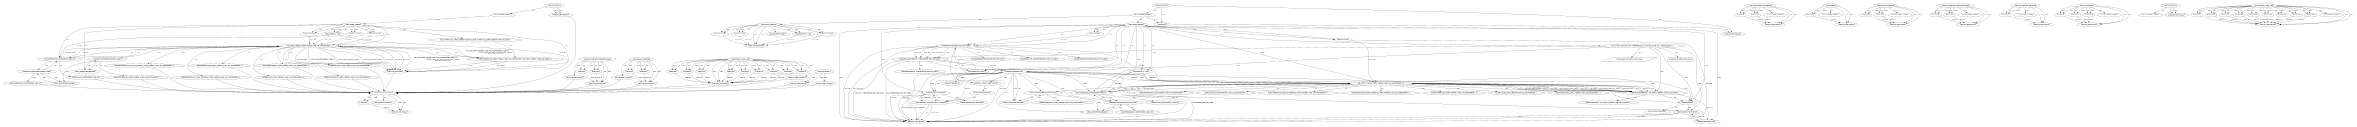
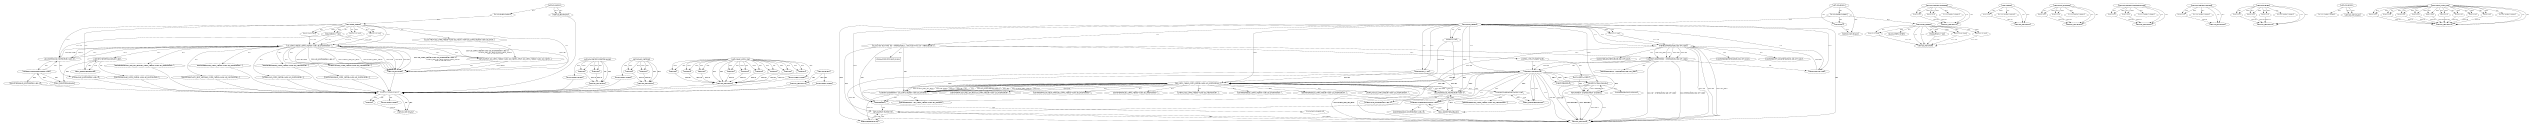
node "<(LOCAL,void* buf: void*)<SUB>4</SUB>>": removed
edge "(<operator>.logicalNot,!buf)" -> "(CONTROL_STRUCTURE,IF,if (!buf))": reversed
edge "(<operator>.logicalNot,!buf)" -> "(RETURN,return -ENOMEM;,return -ENOMEM;)": label "DDG: p6" -> "CDG: "
